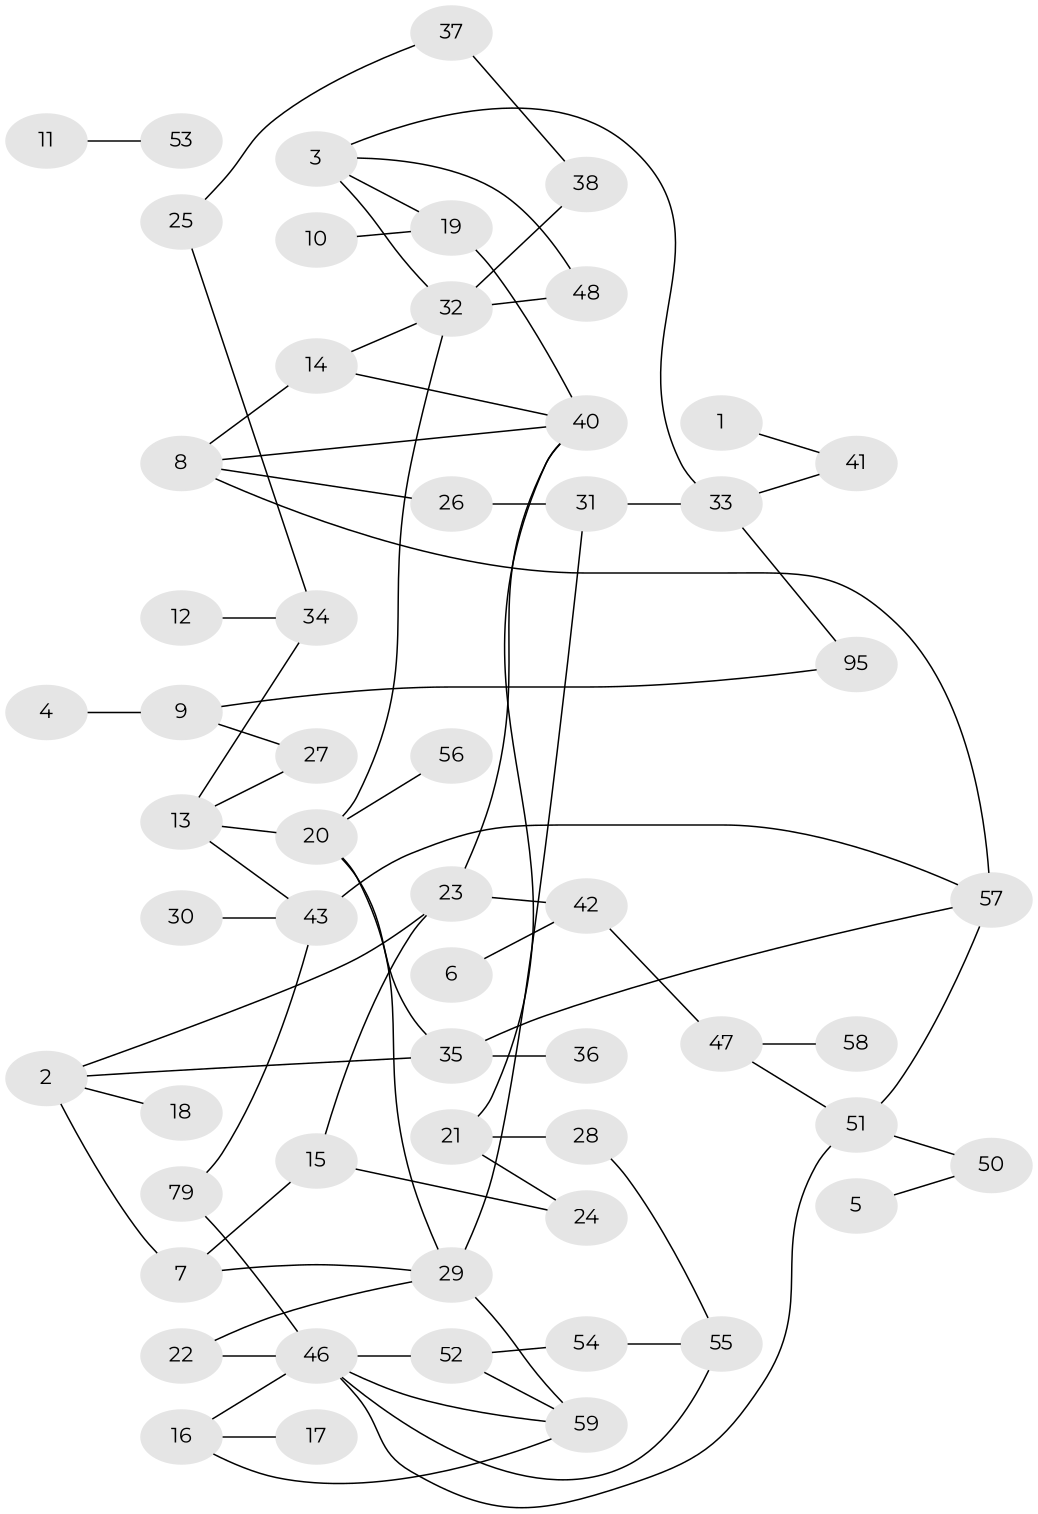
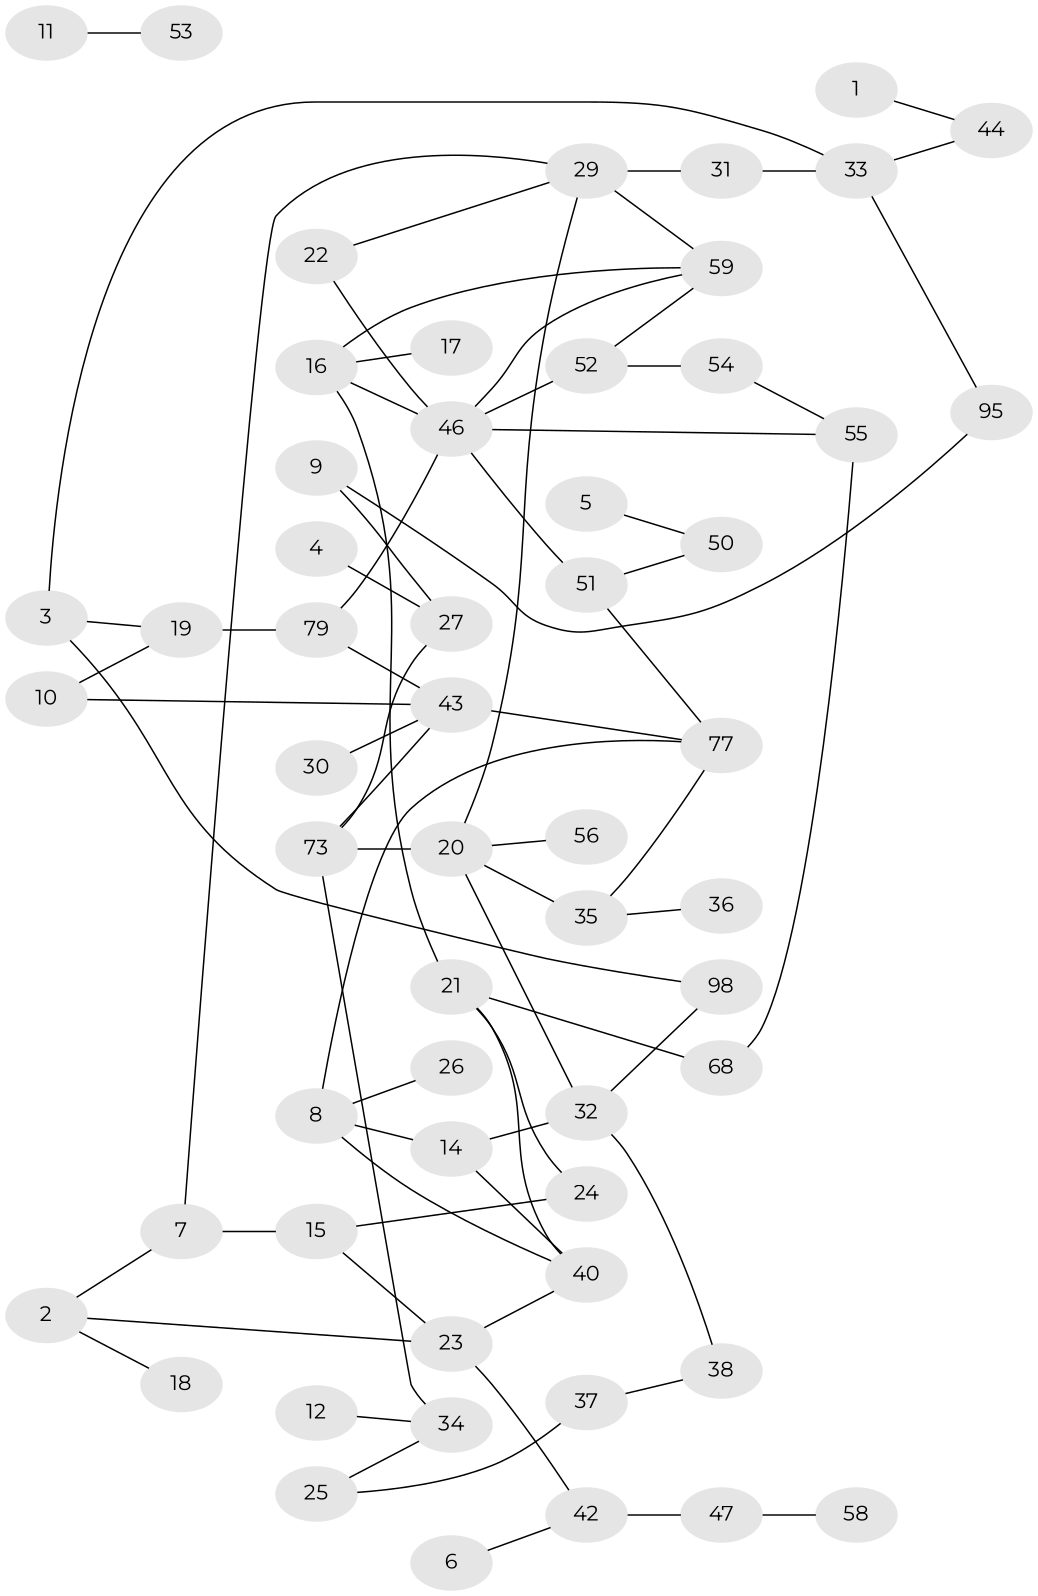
edge "3" -- "32": removed
node "48": label "48" -> "98"
edge "19" -- "40": now "19" -- "79"
node "41": label "41" -> "44"
edge "26" -- "31": removed
edge "16" -- "21": added
edge "10" -- "43": added
edge "4" -- "9": now "4" -- "27"
node "13": label "13" -> "73"
node "57": label "57" -> "77"
edge "35" -- "2": removed
edge "47" -- "51": removed
node "28": label "28" -> "68"
